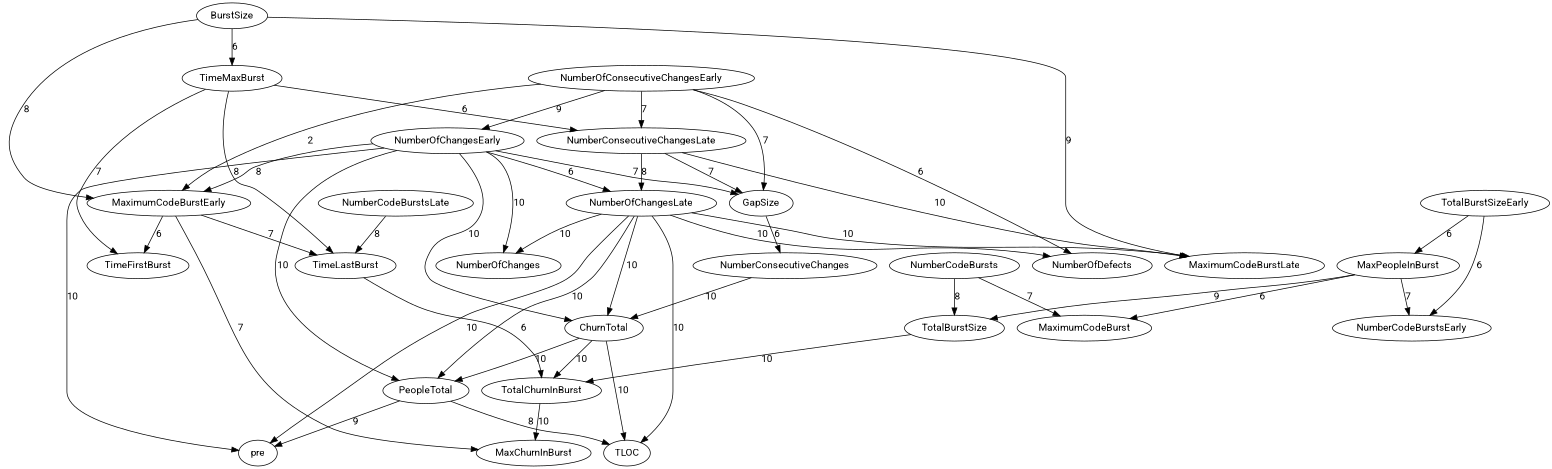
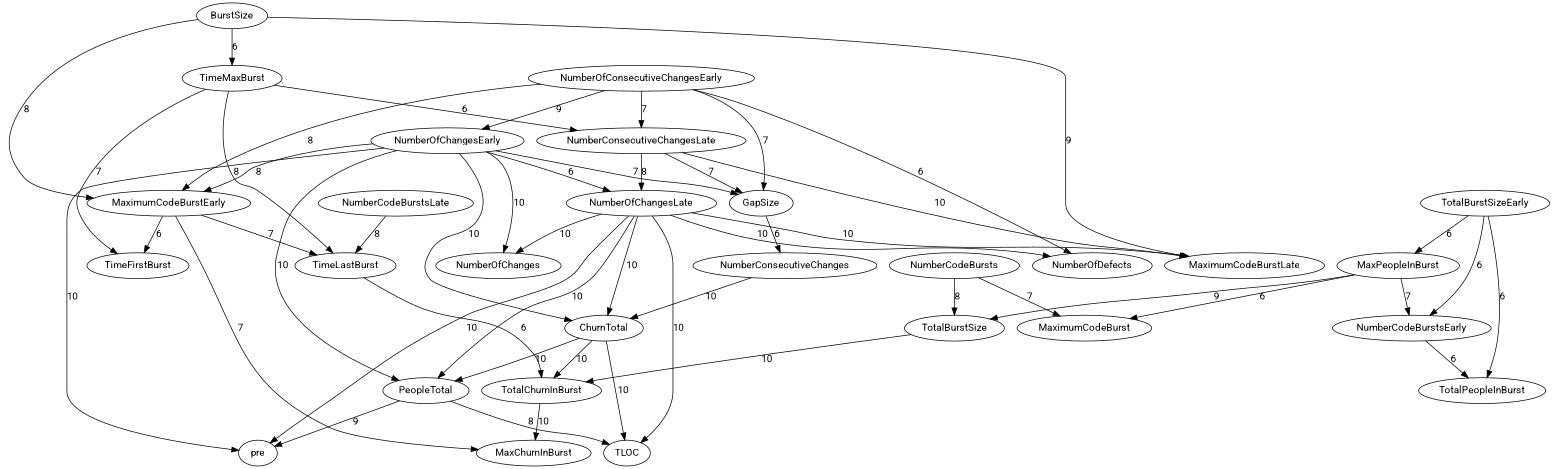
edge "NumberOfConsecutiveChangesEarly" -> "MaximumCodeBurstEarly": label "2" -> "8"
node "TotalPeopleInBurst": added
